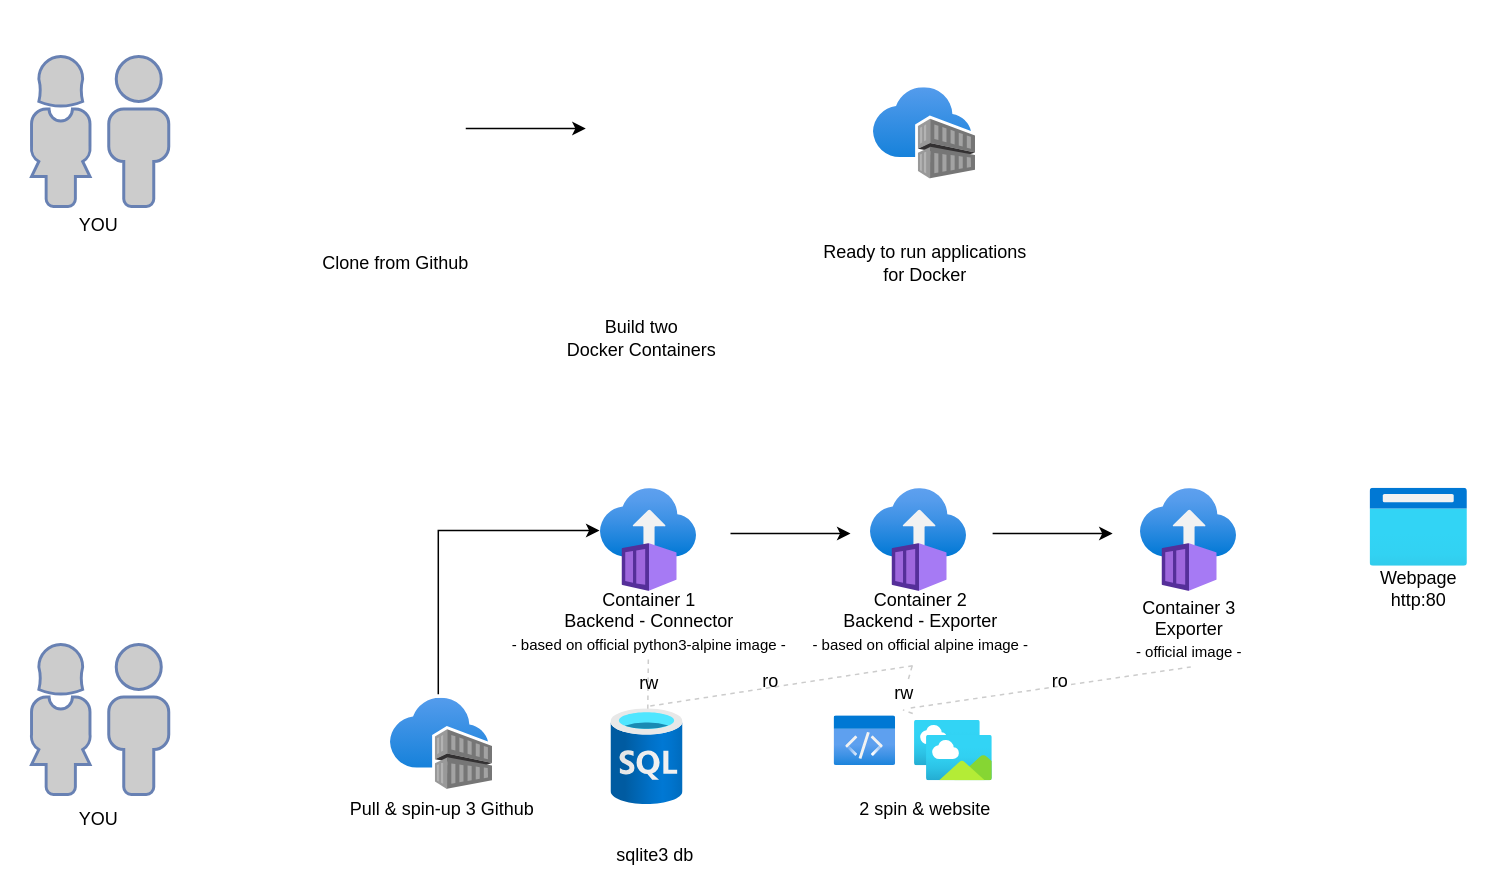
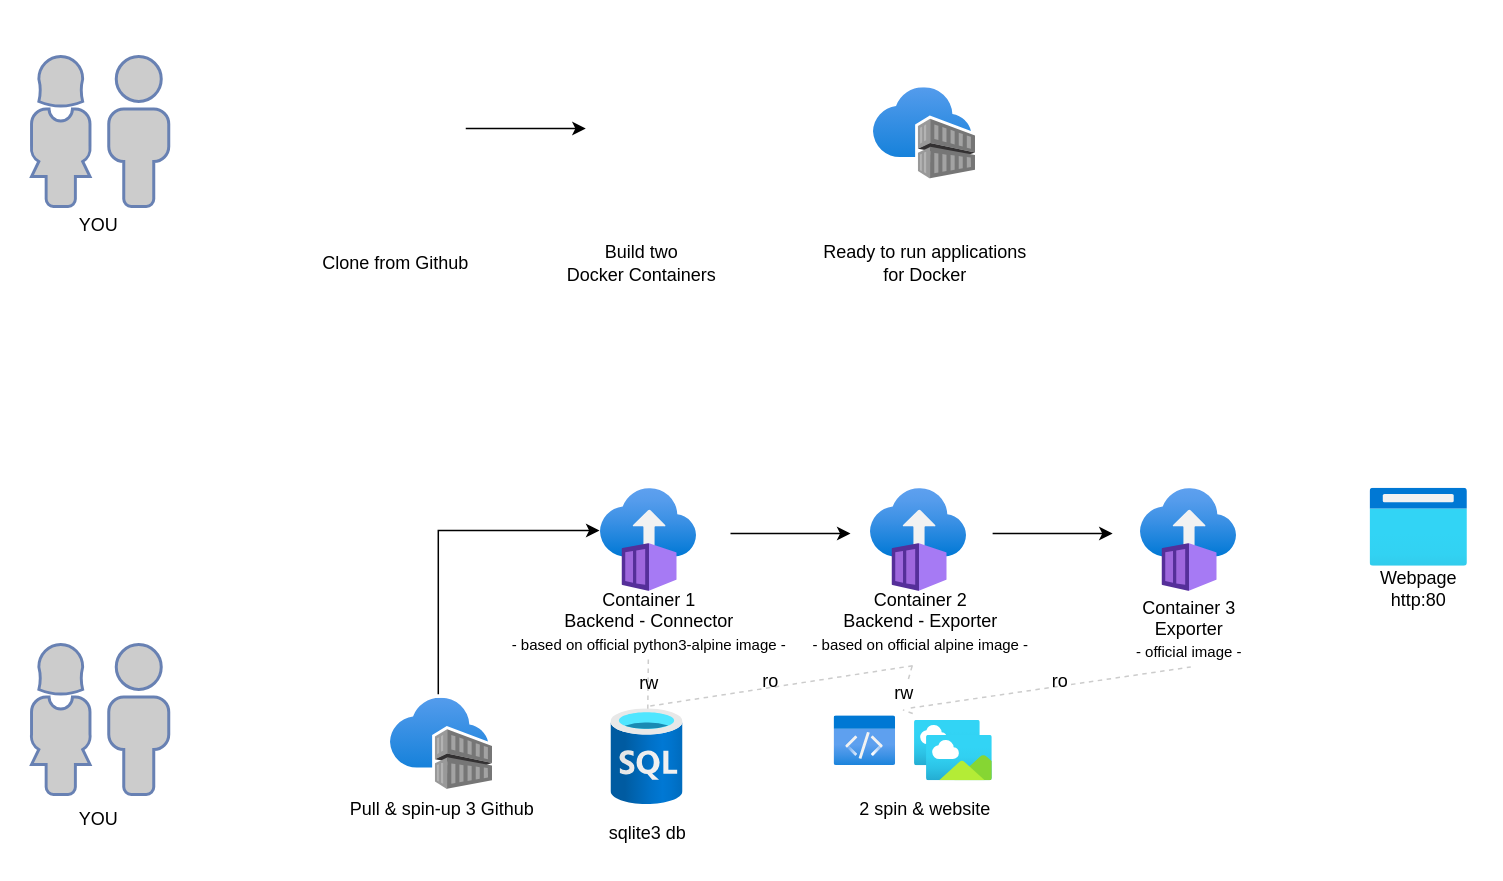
node "Build two Docker Containers": moved (641, 338) -> (641, 263)
node "sqlite3 db": moved (655, 856) -> (647, 833)
